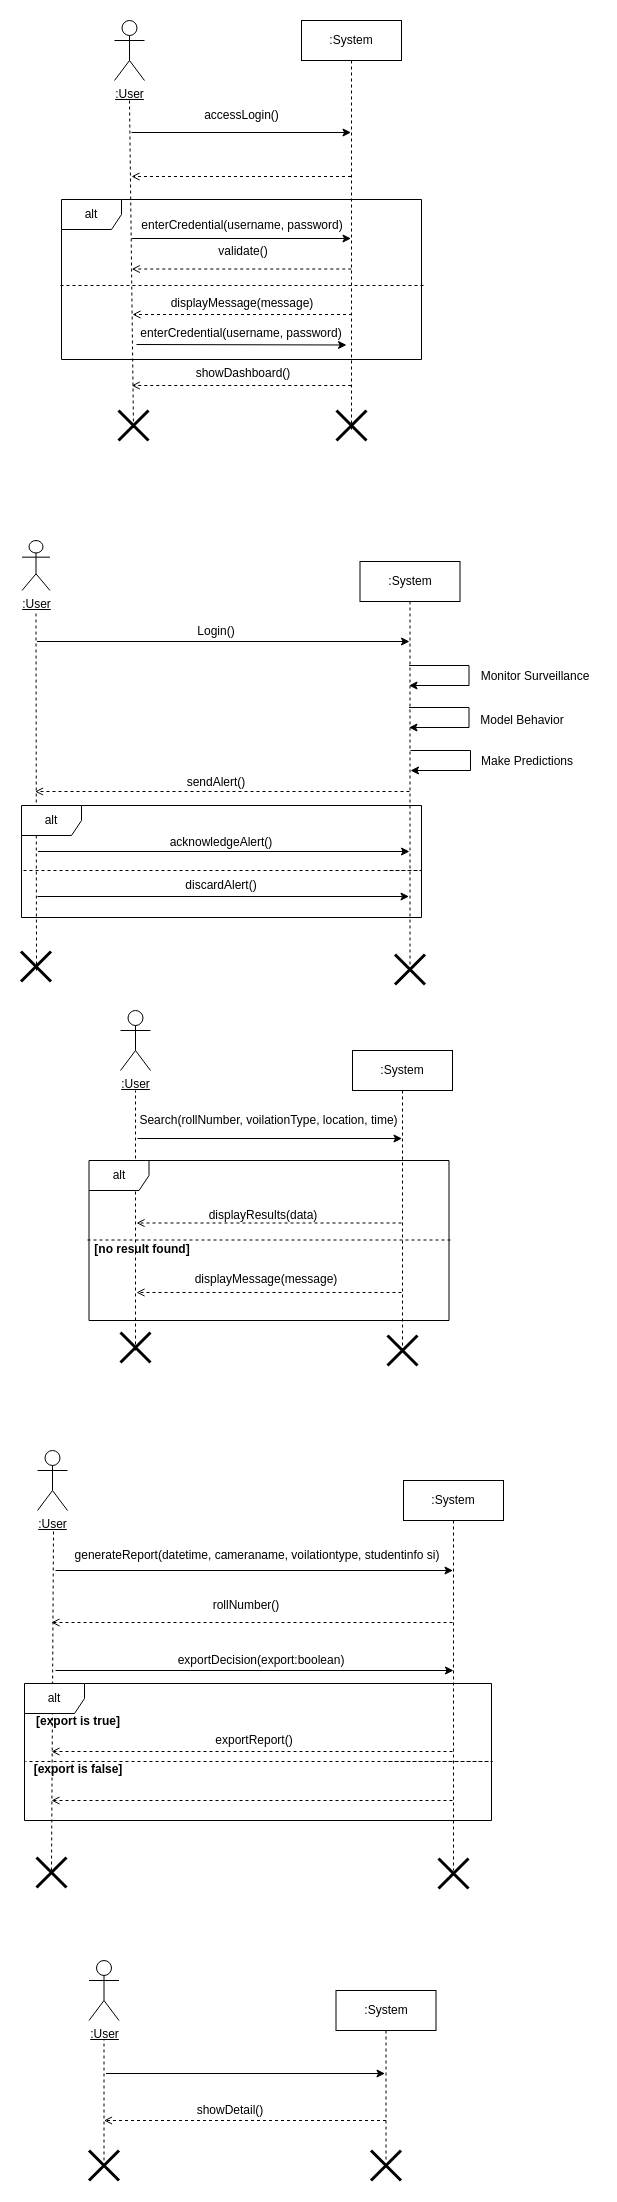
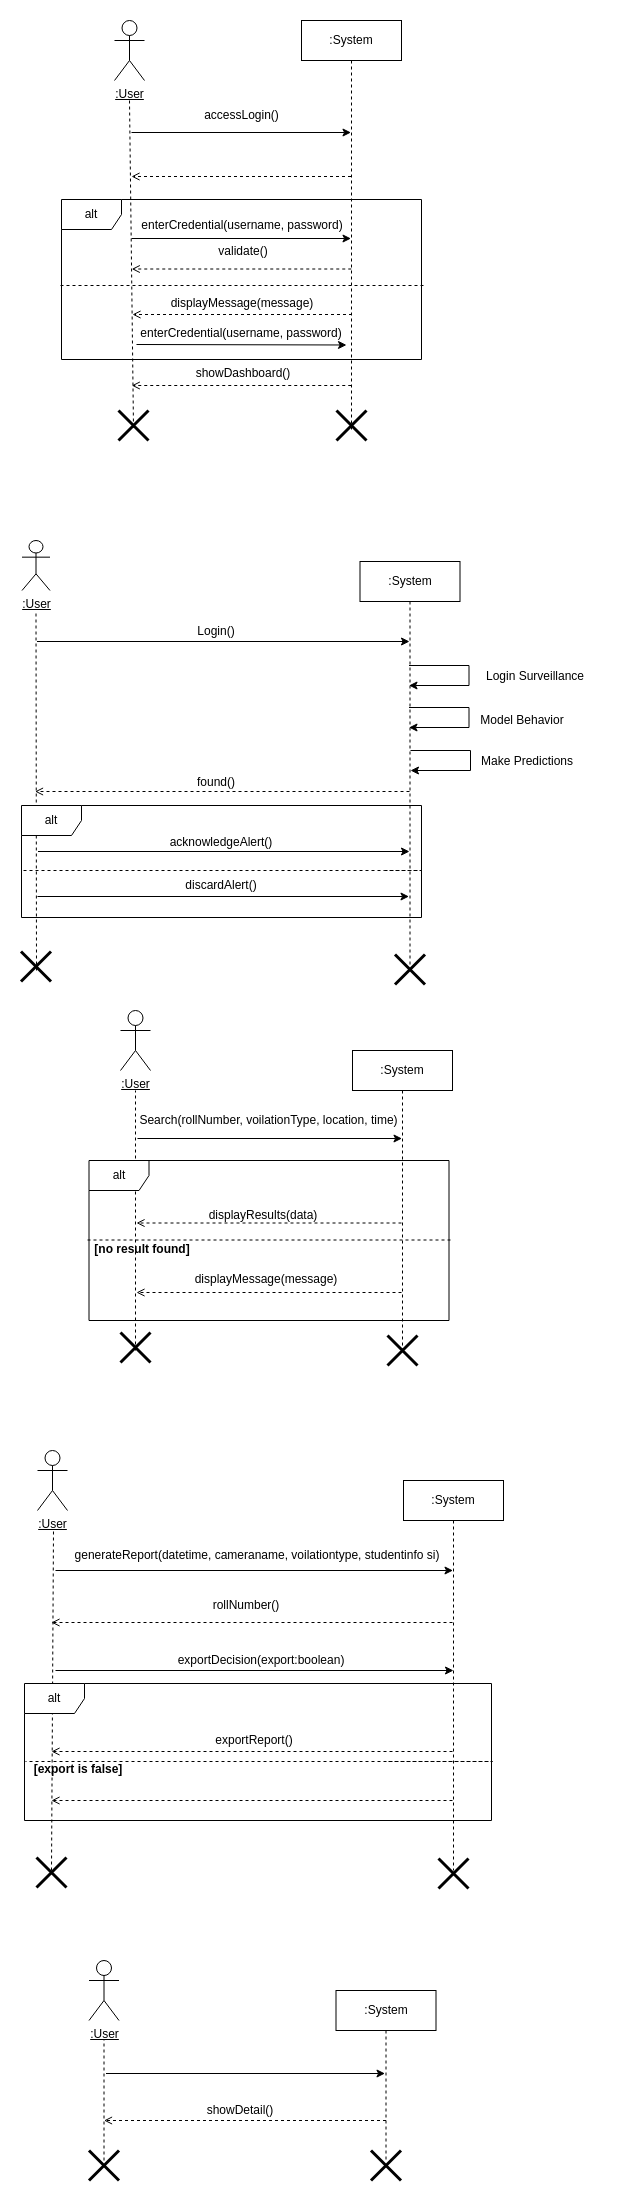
node "Monitor Surveillance": label "Monitor Surveillance" -> "Login Surveillance"
node "sendAlert()": label "sendAlert()" -> "found()"
node "[export is true]": removed
node "showDetail()": moved (231, 2111) -> (241, 2111)
